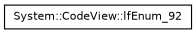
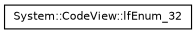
node "System::CodeView::lfEnum_92": label "System::CodeView::lfEnum_92" -> "System::CodeView::lfEnum_32"
